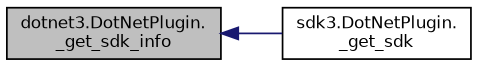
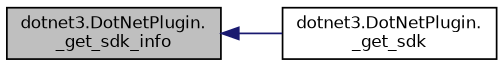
node "sdk3.DotNetPlugin. _get_sdk": label "sdk3.DotNetPlugin. _get_sdk" -> "dotnet3.DotNetPlugin. _get_sdk"
